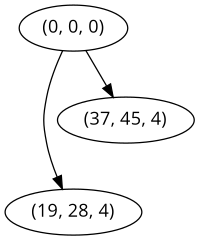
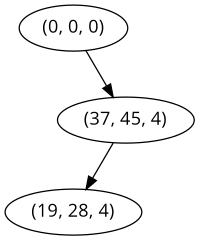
edge "(0, 0, 0)" -> "(19, 28, 4)": now "(37, 45, 4)" -> "(19, 28, 4)"
